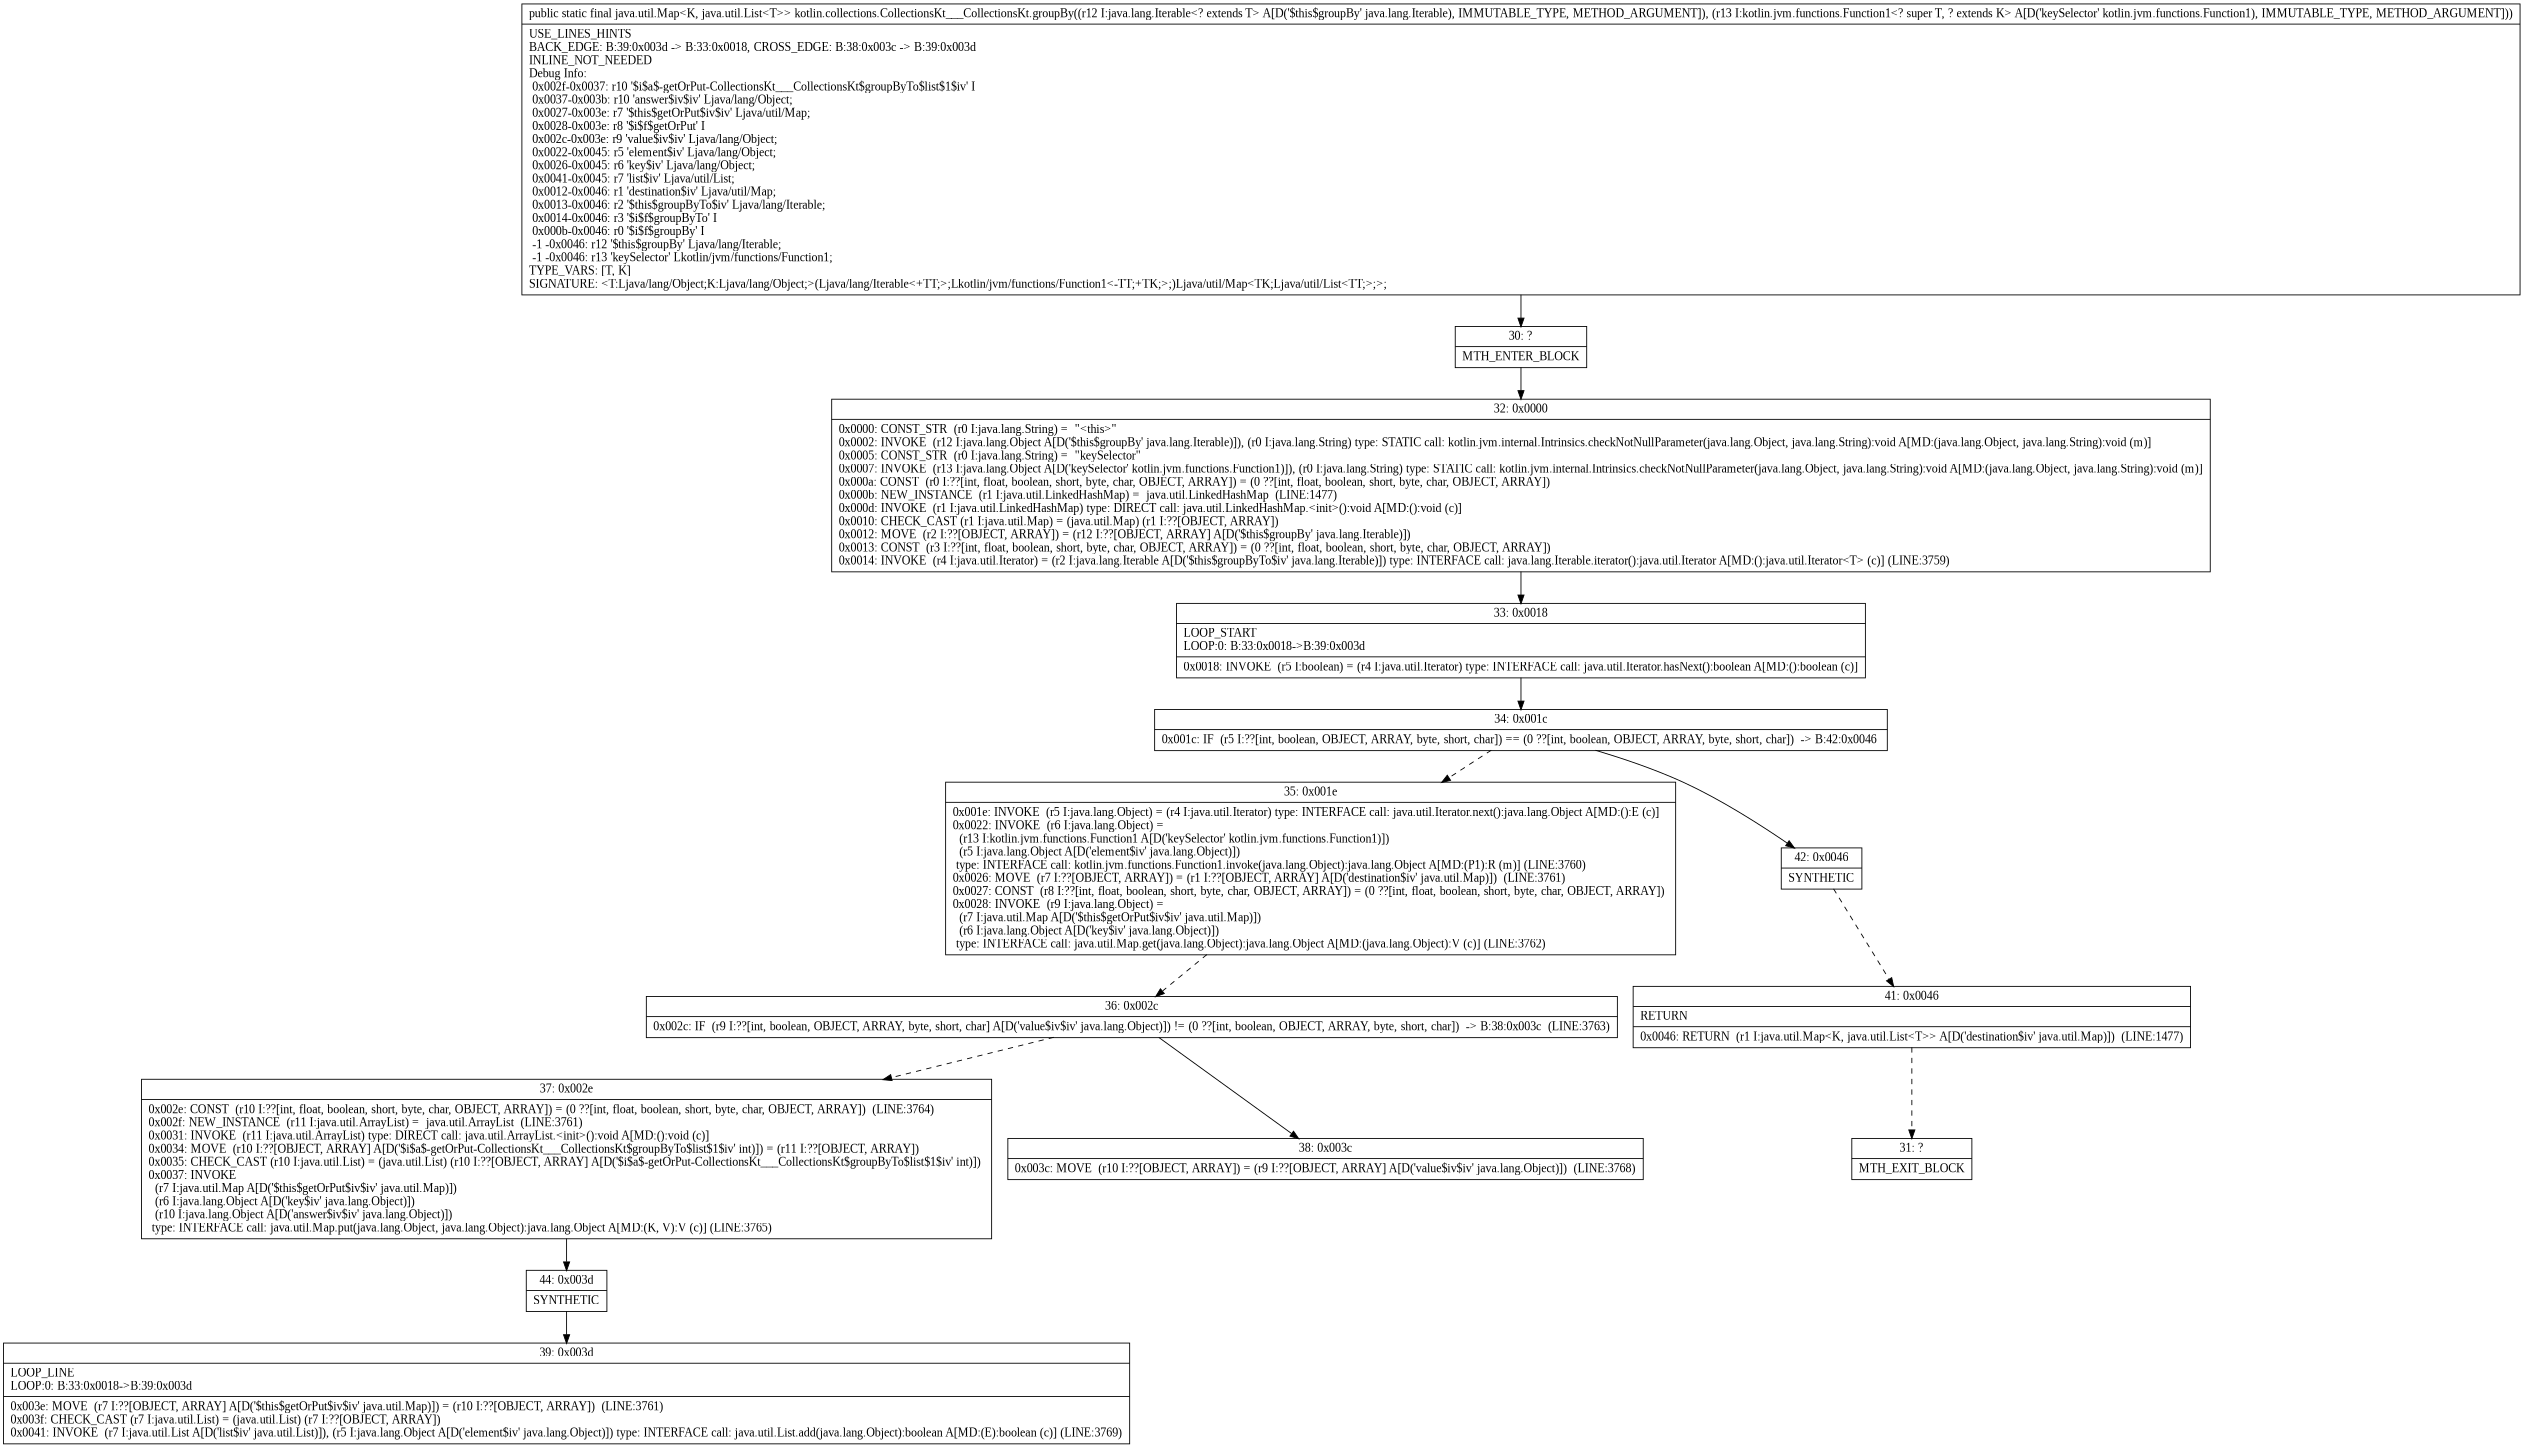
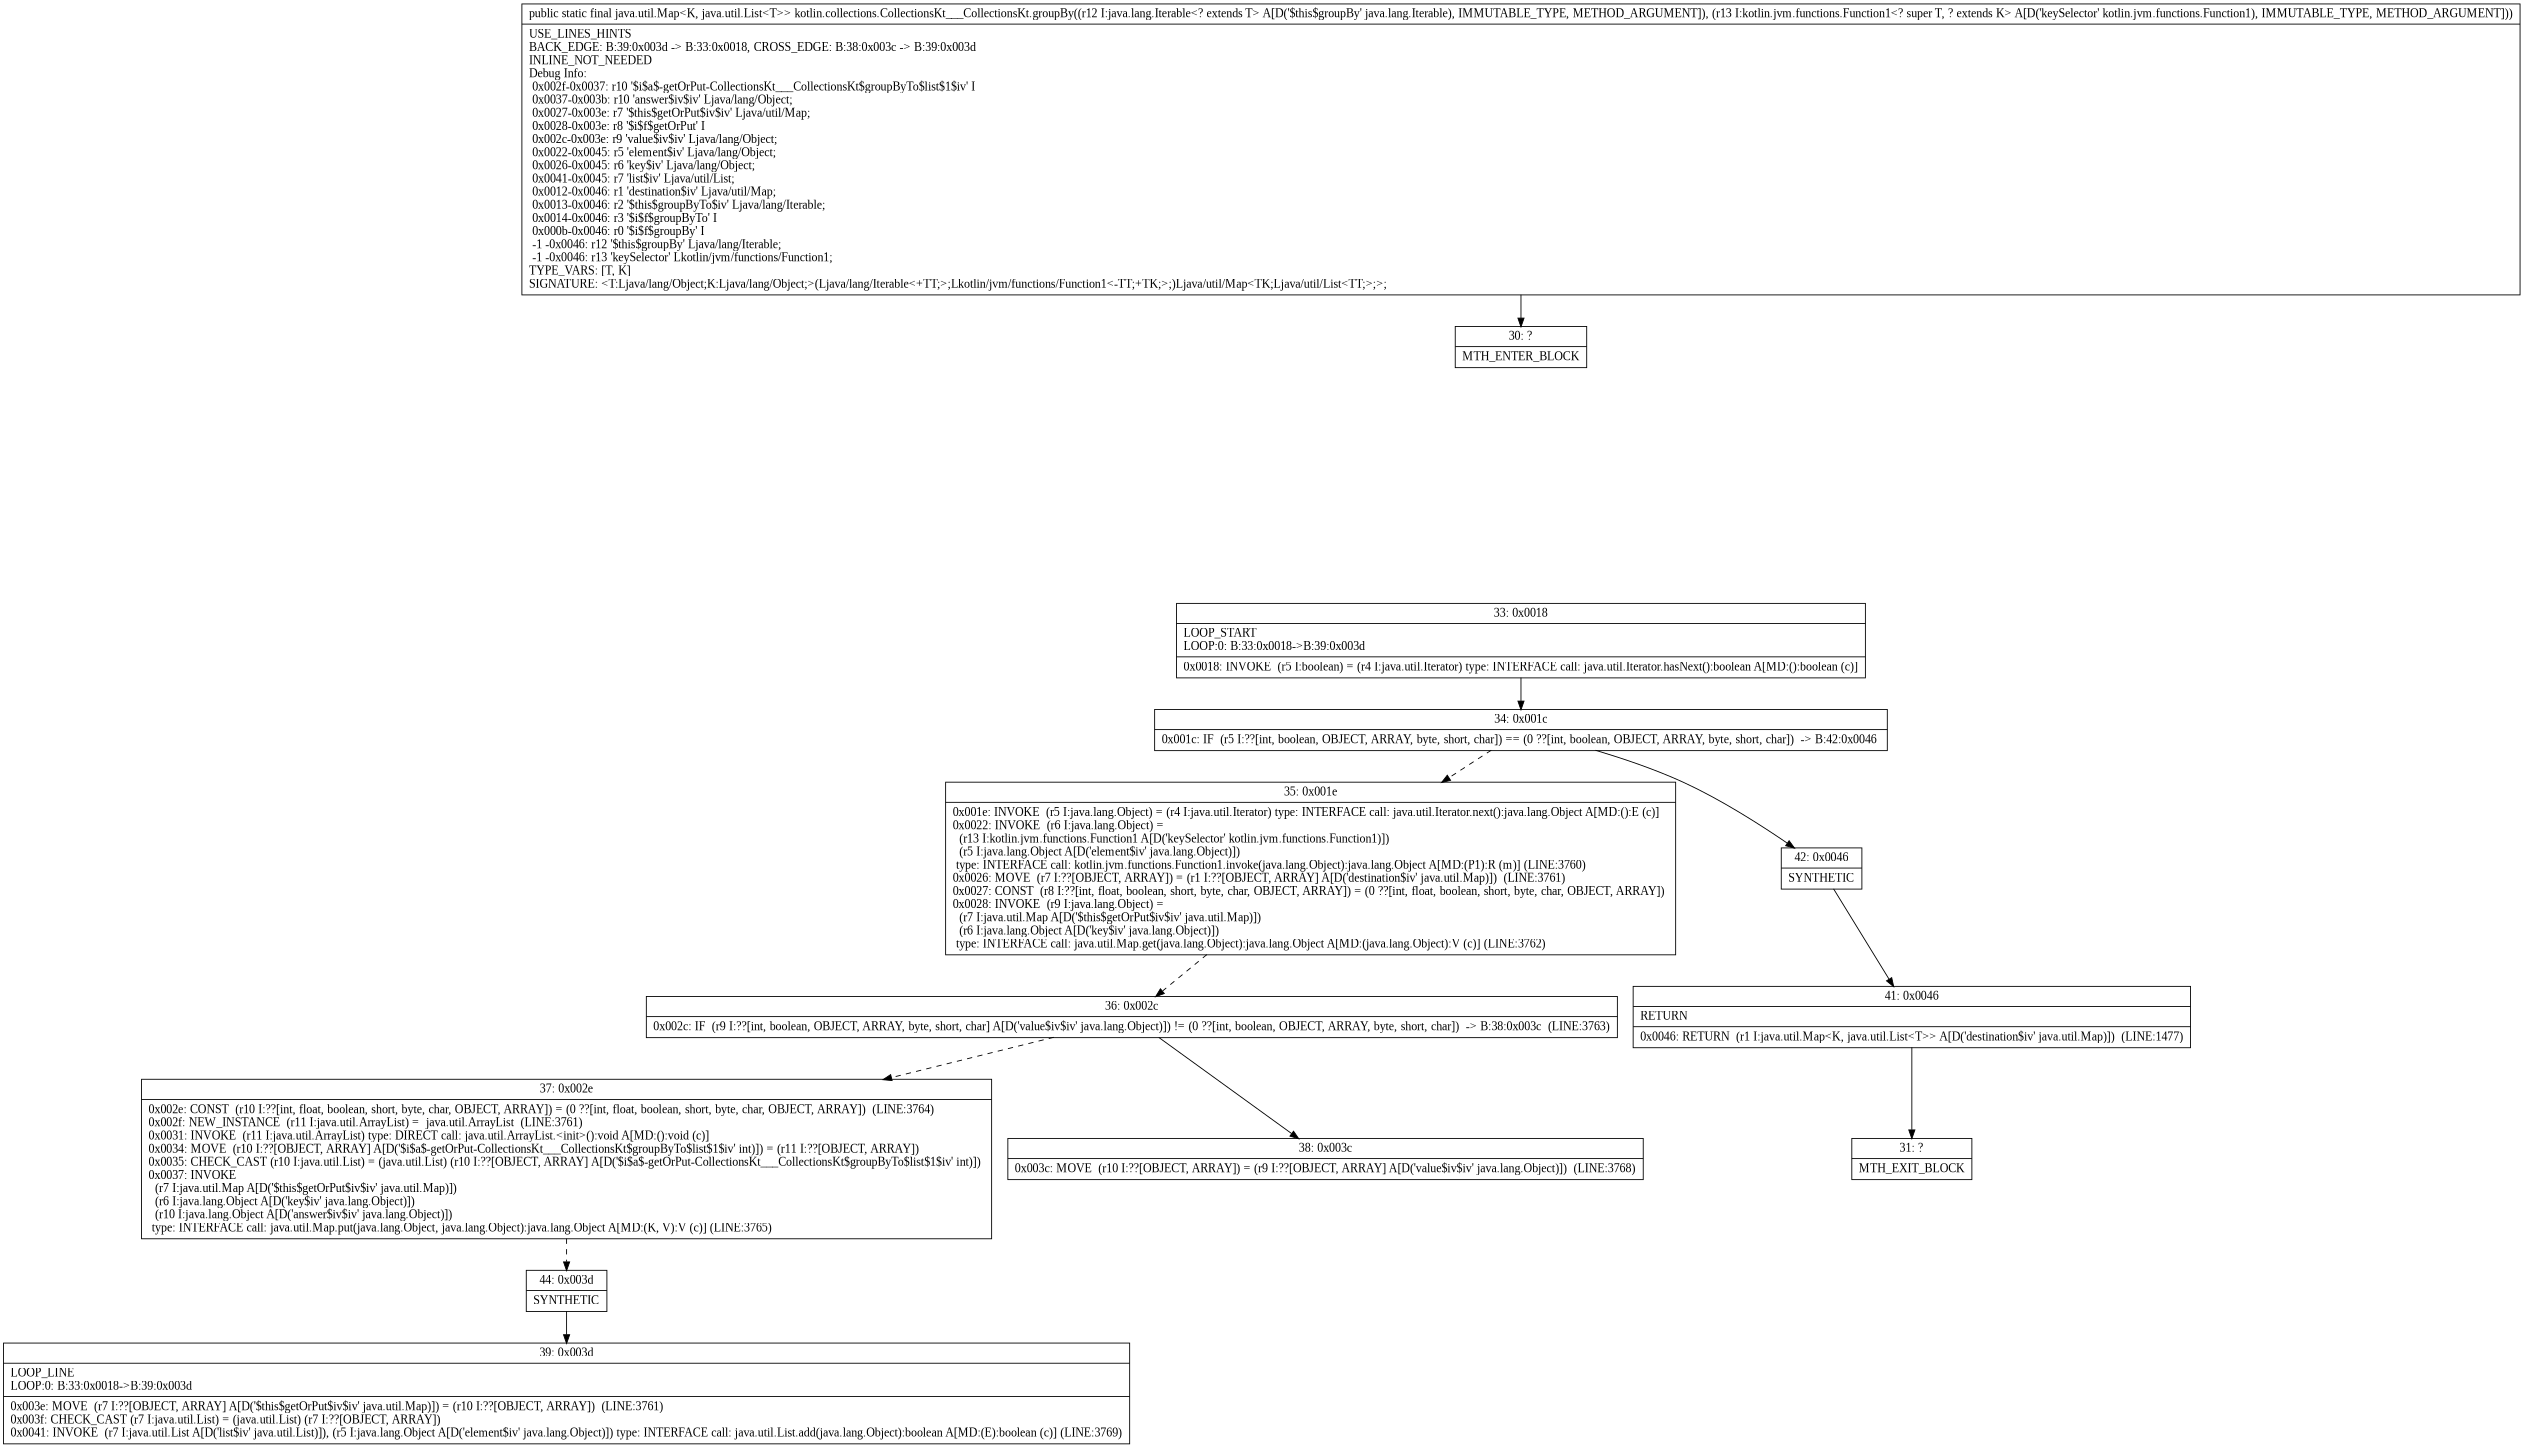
node "32: 0x0000": removed
edge "42: 0x0046" -> "41: 0x0046": style dashed -> solid
edge "41: 0x0046" -> "31: ?": style dashed -> solid
edge "37: 0x002e" -> "44: 0x003d": style solid -> dashed
